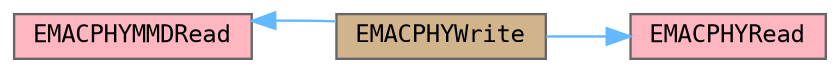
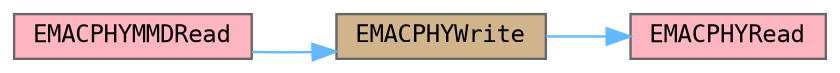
edge "EMACPHYWrite" -> "EMACPHYMMDRead": reversed
